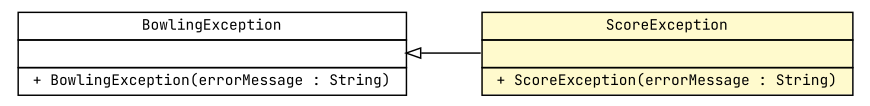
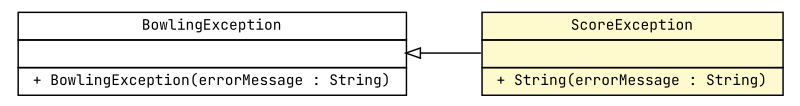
node "ScoreException": text "+ ScoreException(errorMessage : String)" -> "+ String(errorMessage : String)"
